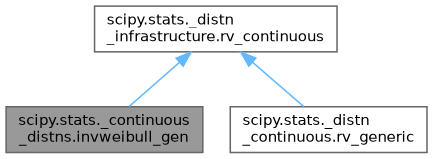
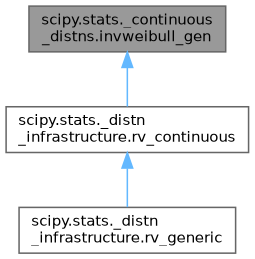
edge "scipy.stats._continuous _distns.invweibull_gen" -> "scipy.stats._distn _infrastructure.rv_continuous": reversed
node "scipy.stats._distn _continuous.rv_generic": label "scipy.stats._distn _continuous.rv_generic" -> "scipy.stats._distn _infrastructure.rv_generic"
